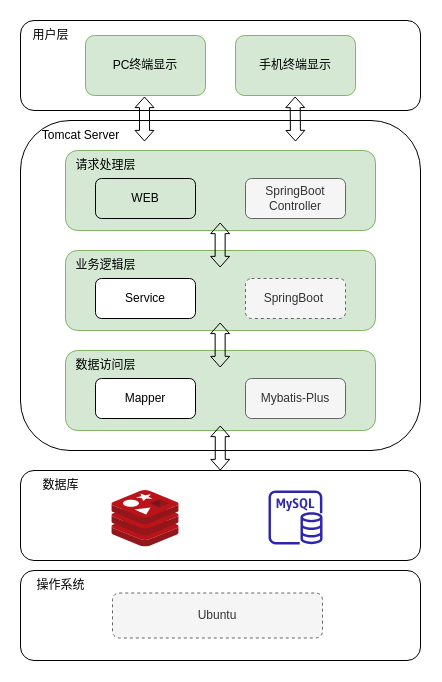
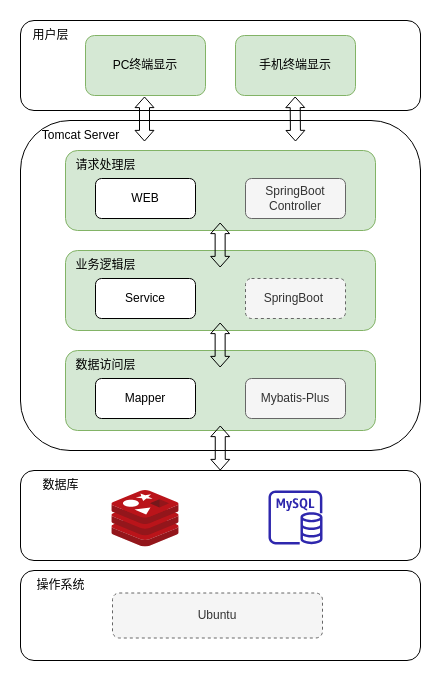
node "WEB": fillcolor #d5e8d4 -> #ffffff
